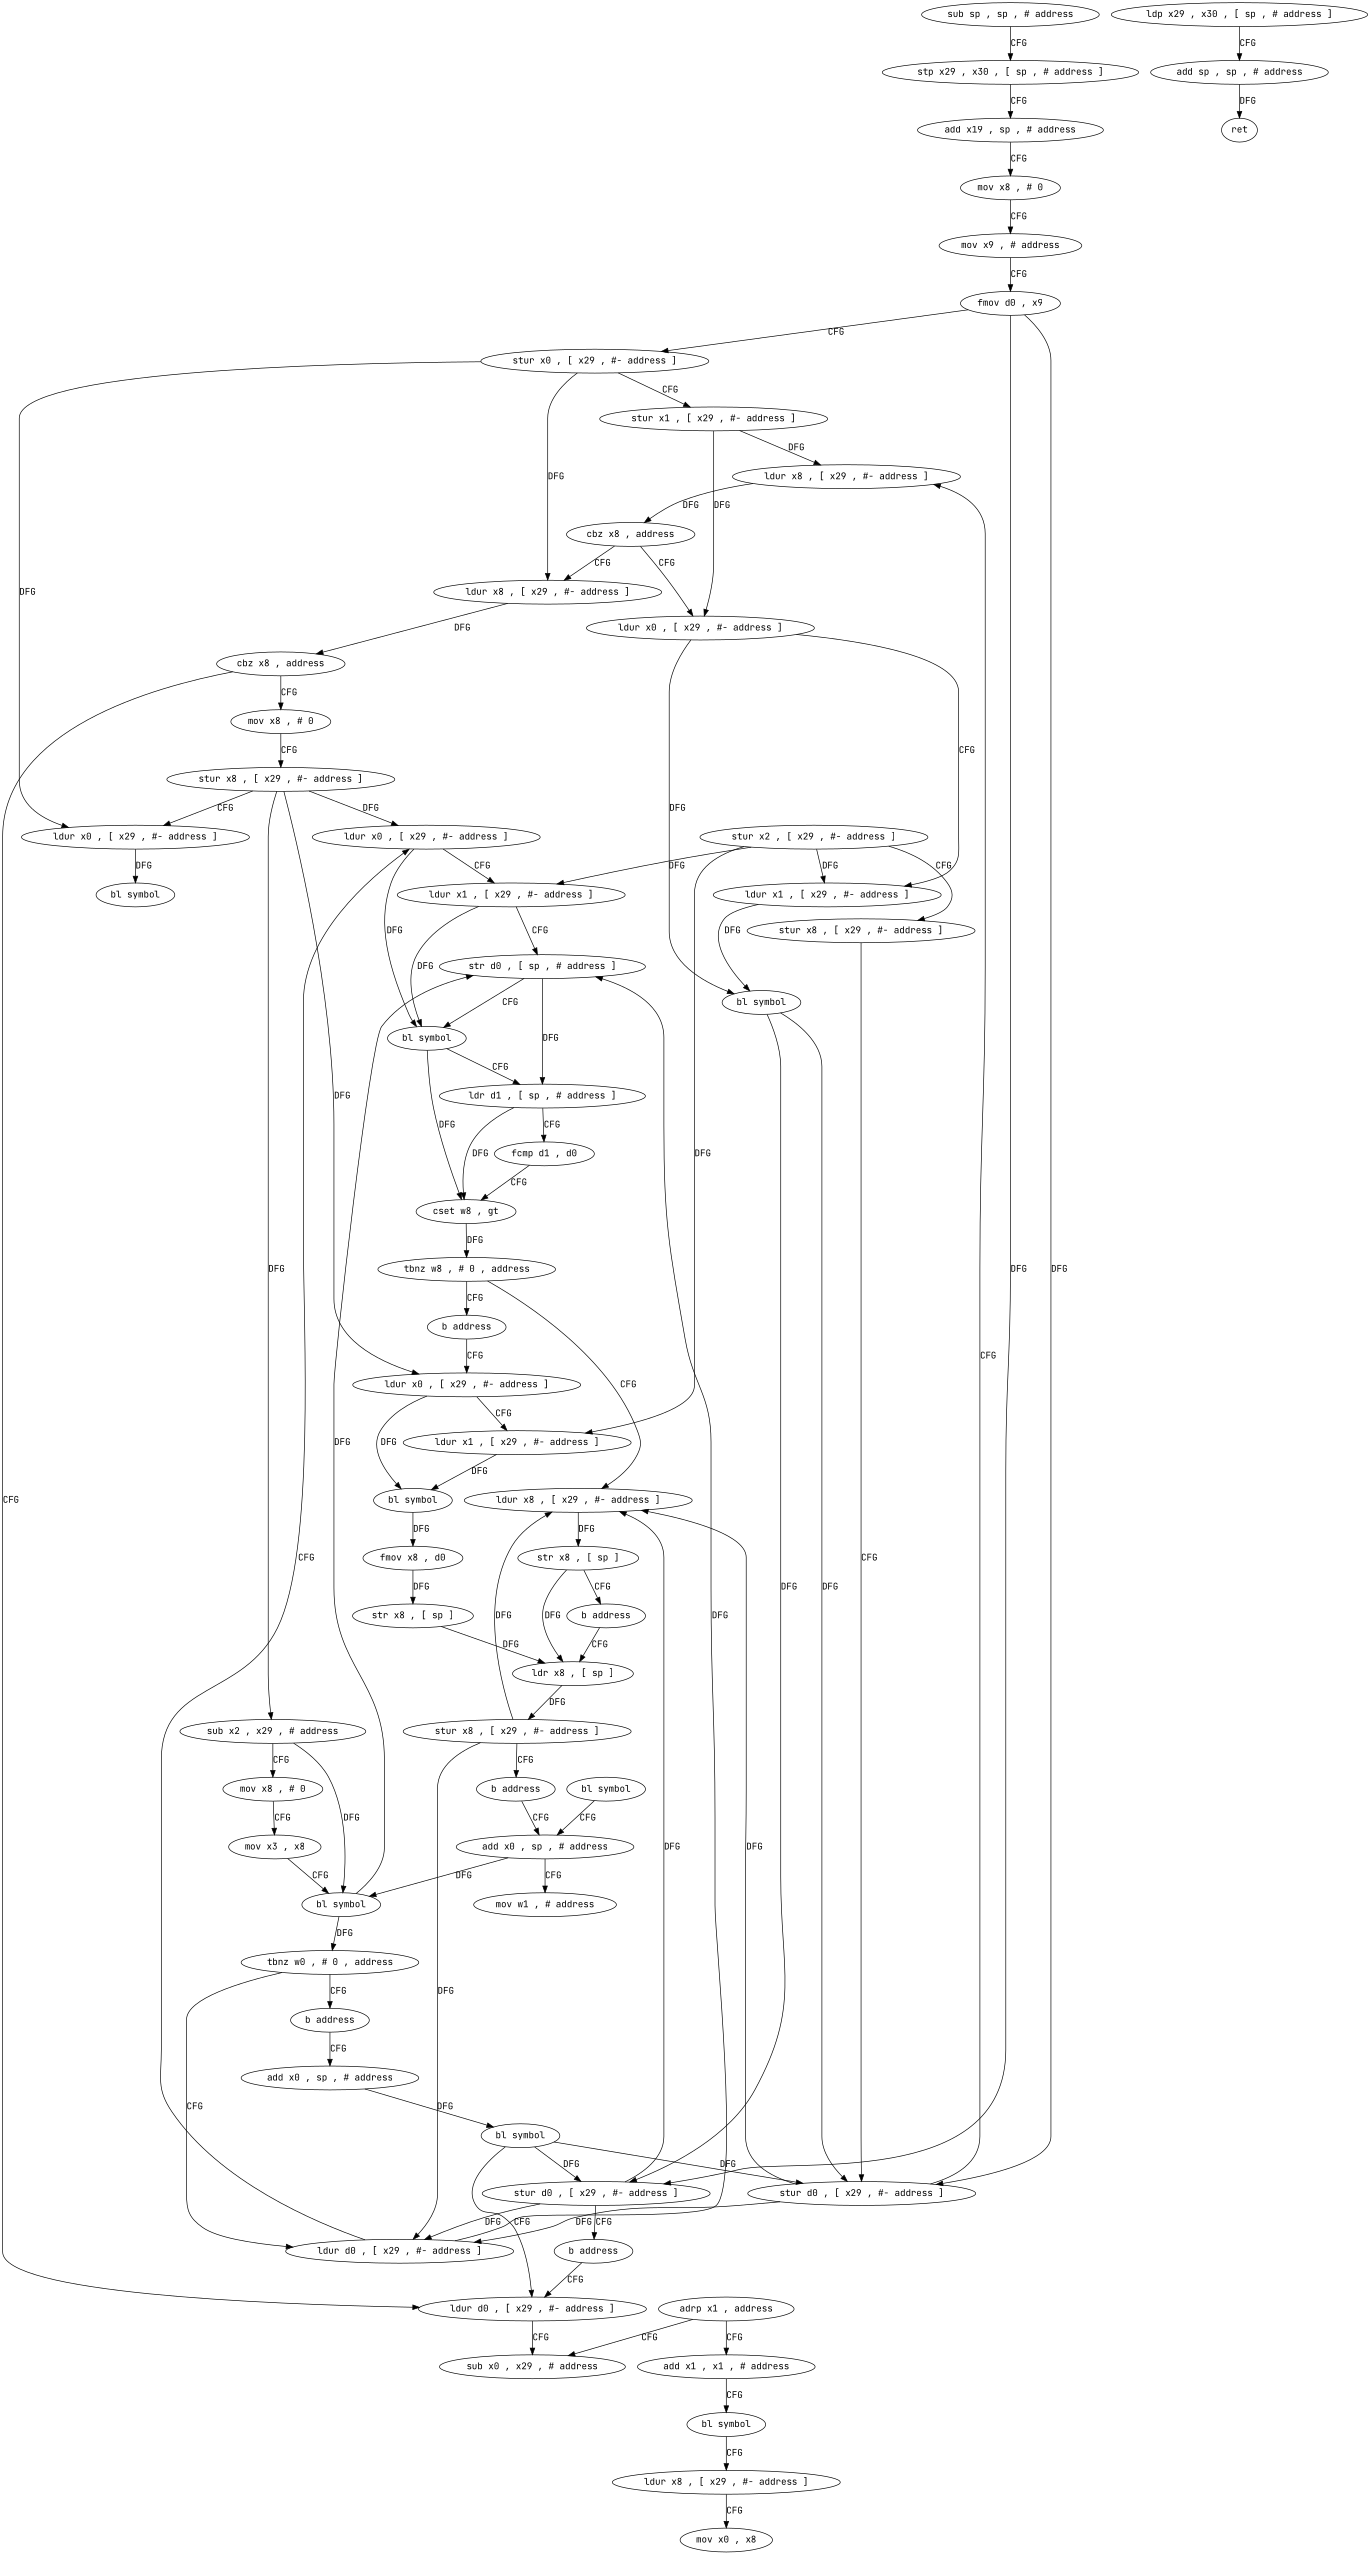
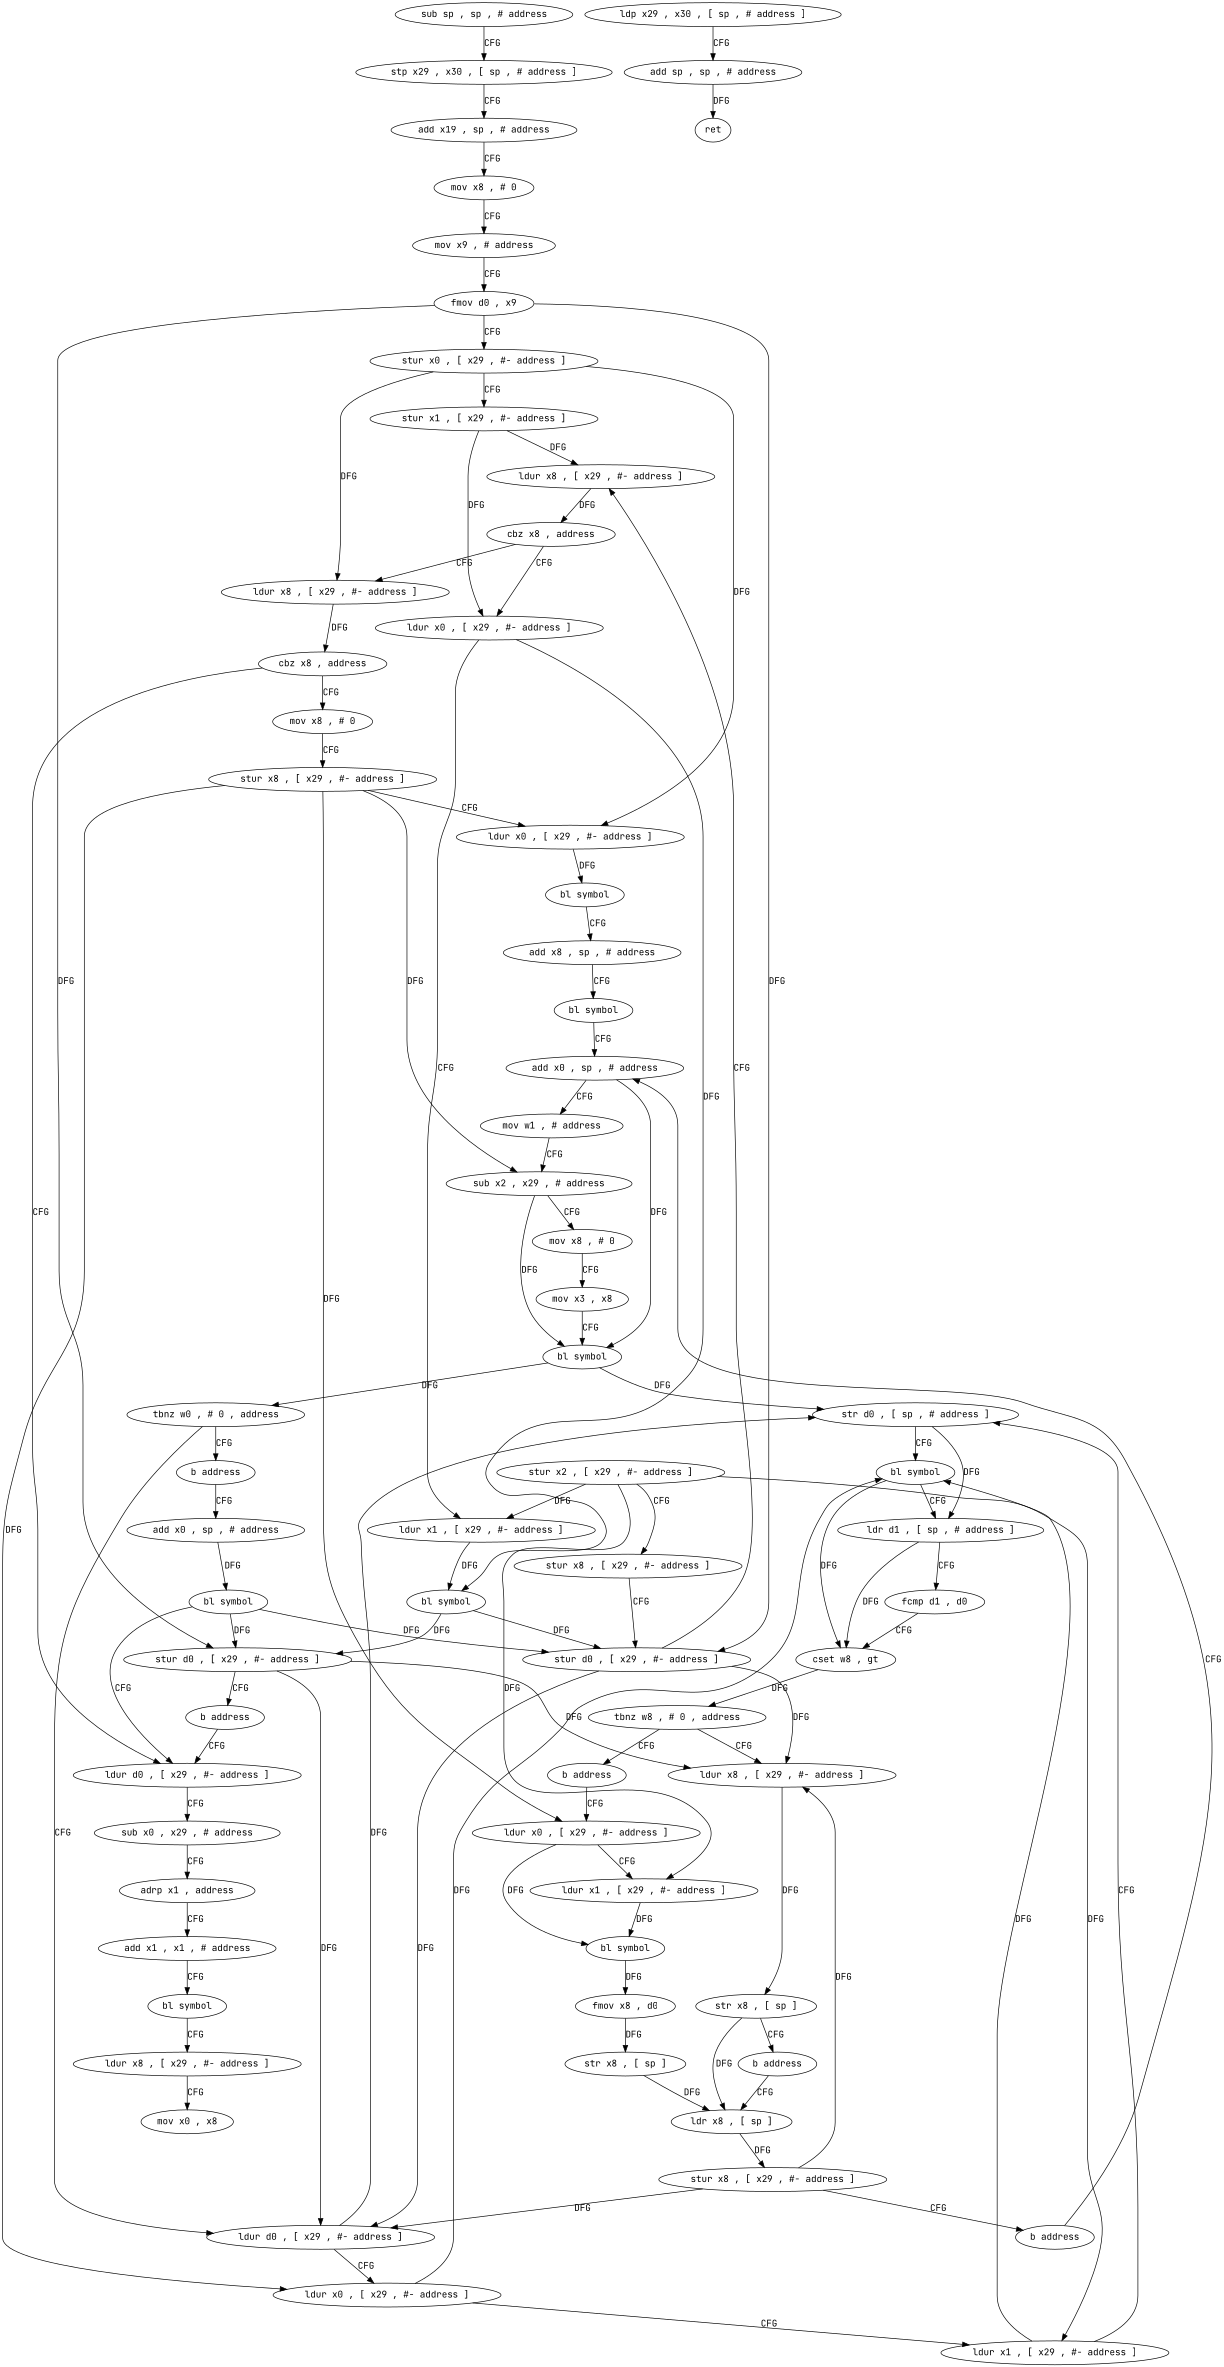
node "add x8 , sp , # address": added
edge "mov w1 , # address" -> "sub x2 , x29 , # address": added, label "CFG"
edge "adrp x1 , address" -> "sub x0 , x29 , # address": reversed
